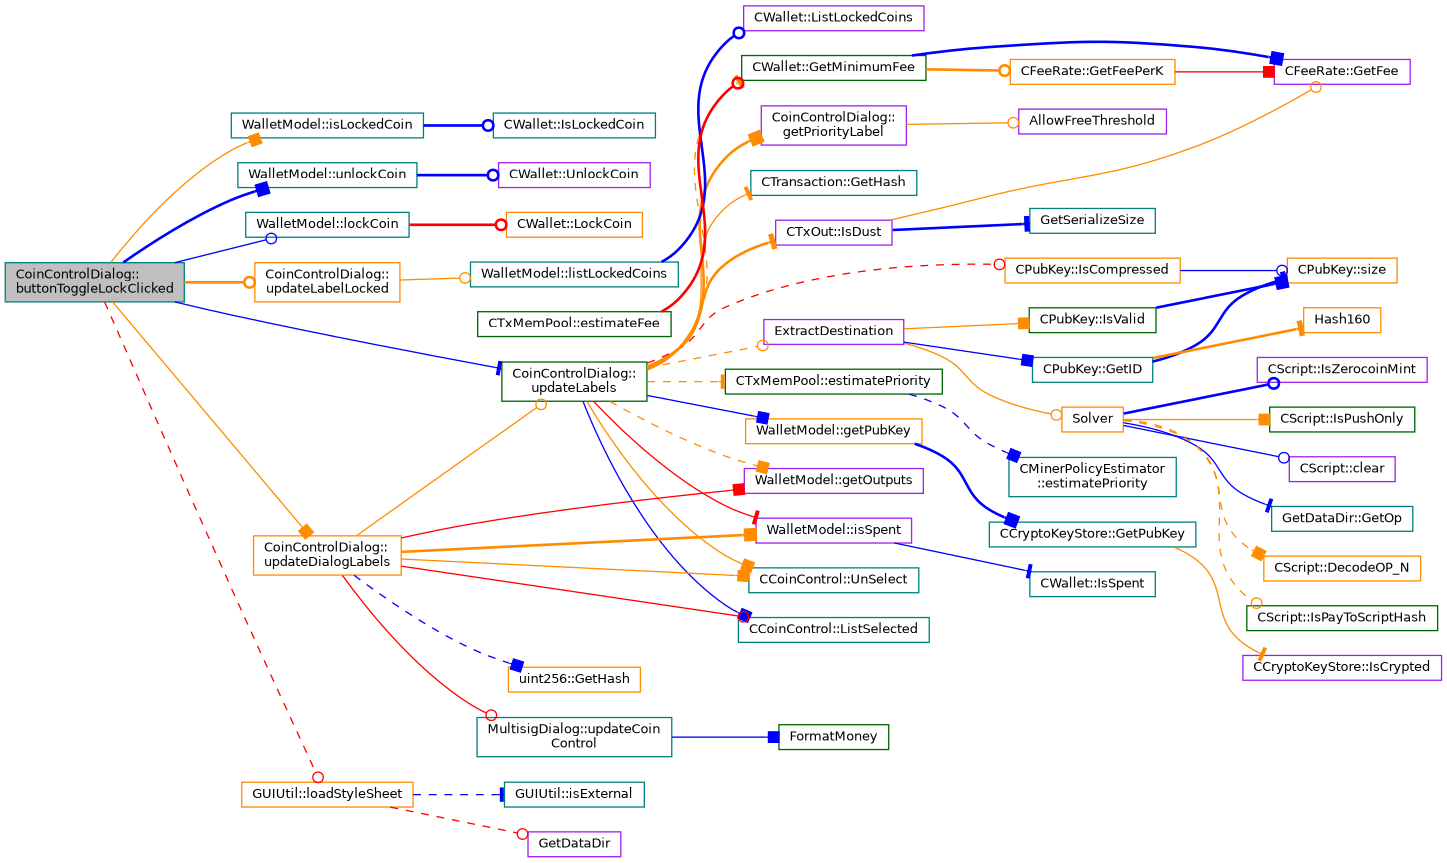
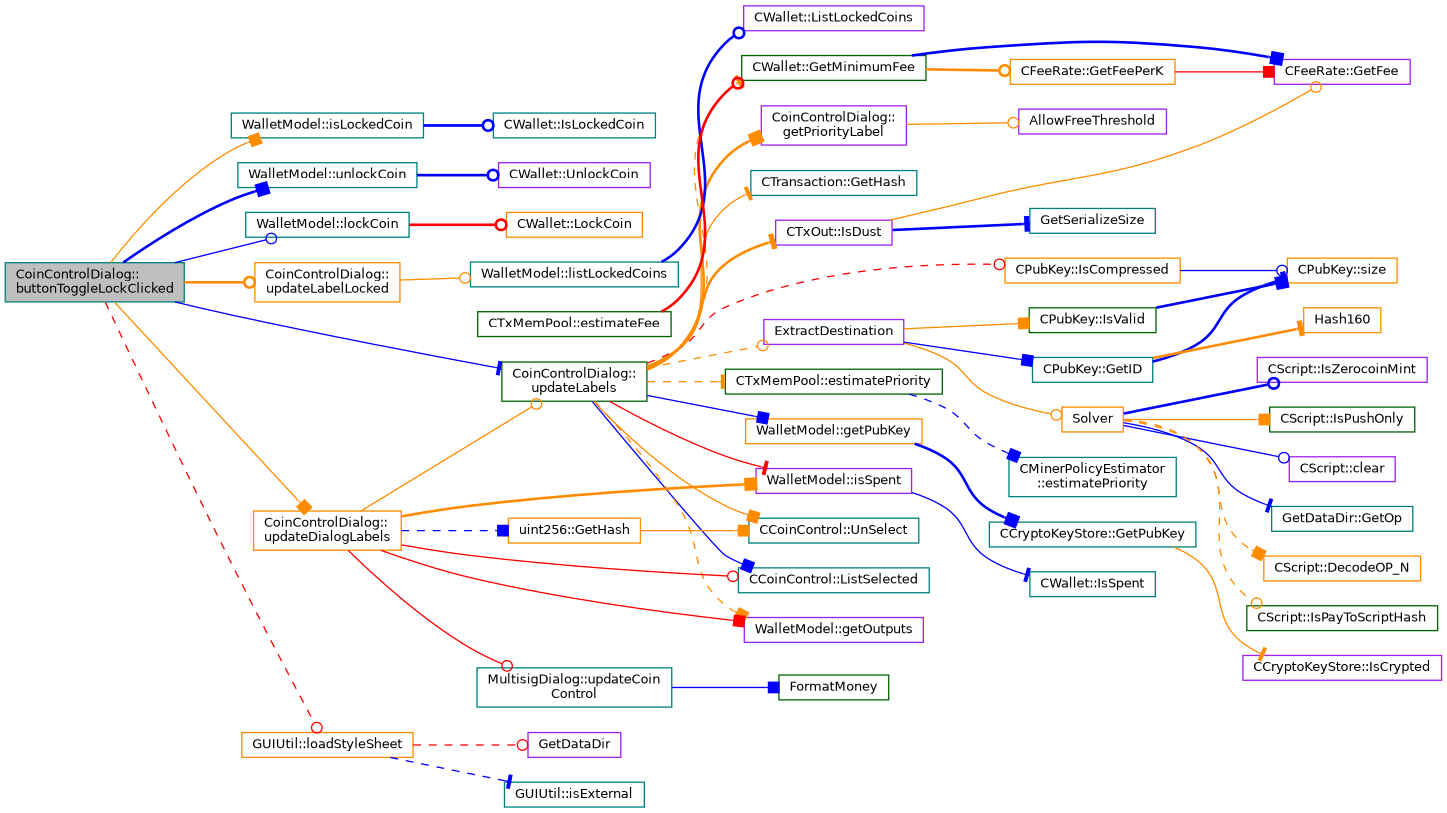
edge "CoinControlDialog:: updateDialogLabels" -> "CCoinControl::UnSelect": now "uint256::GetHash" -> "CCoinControl::UnSelect"
